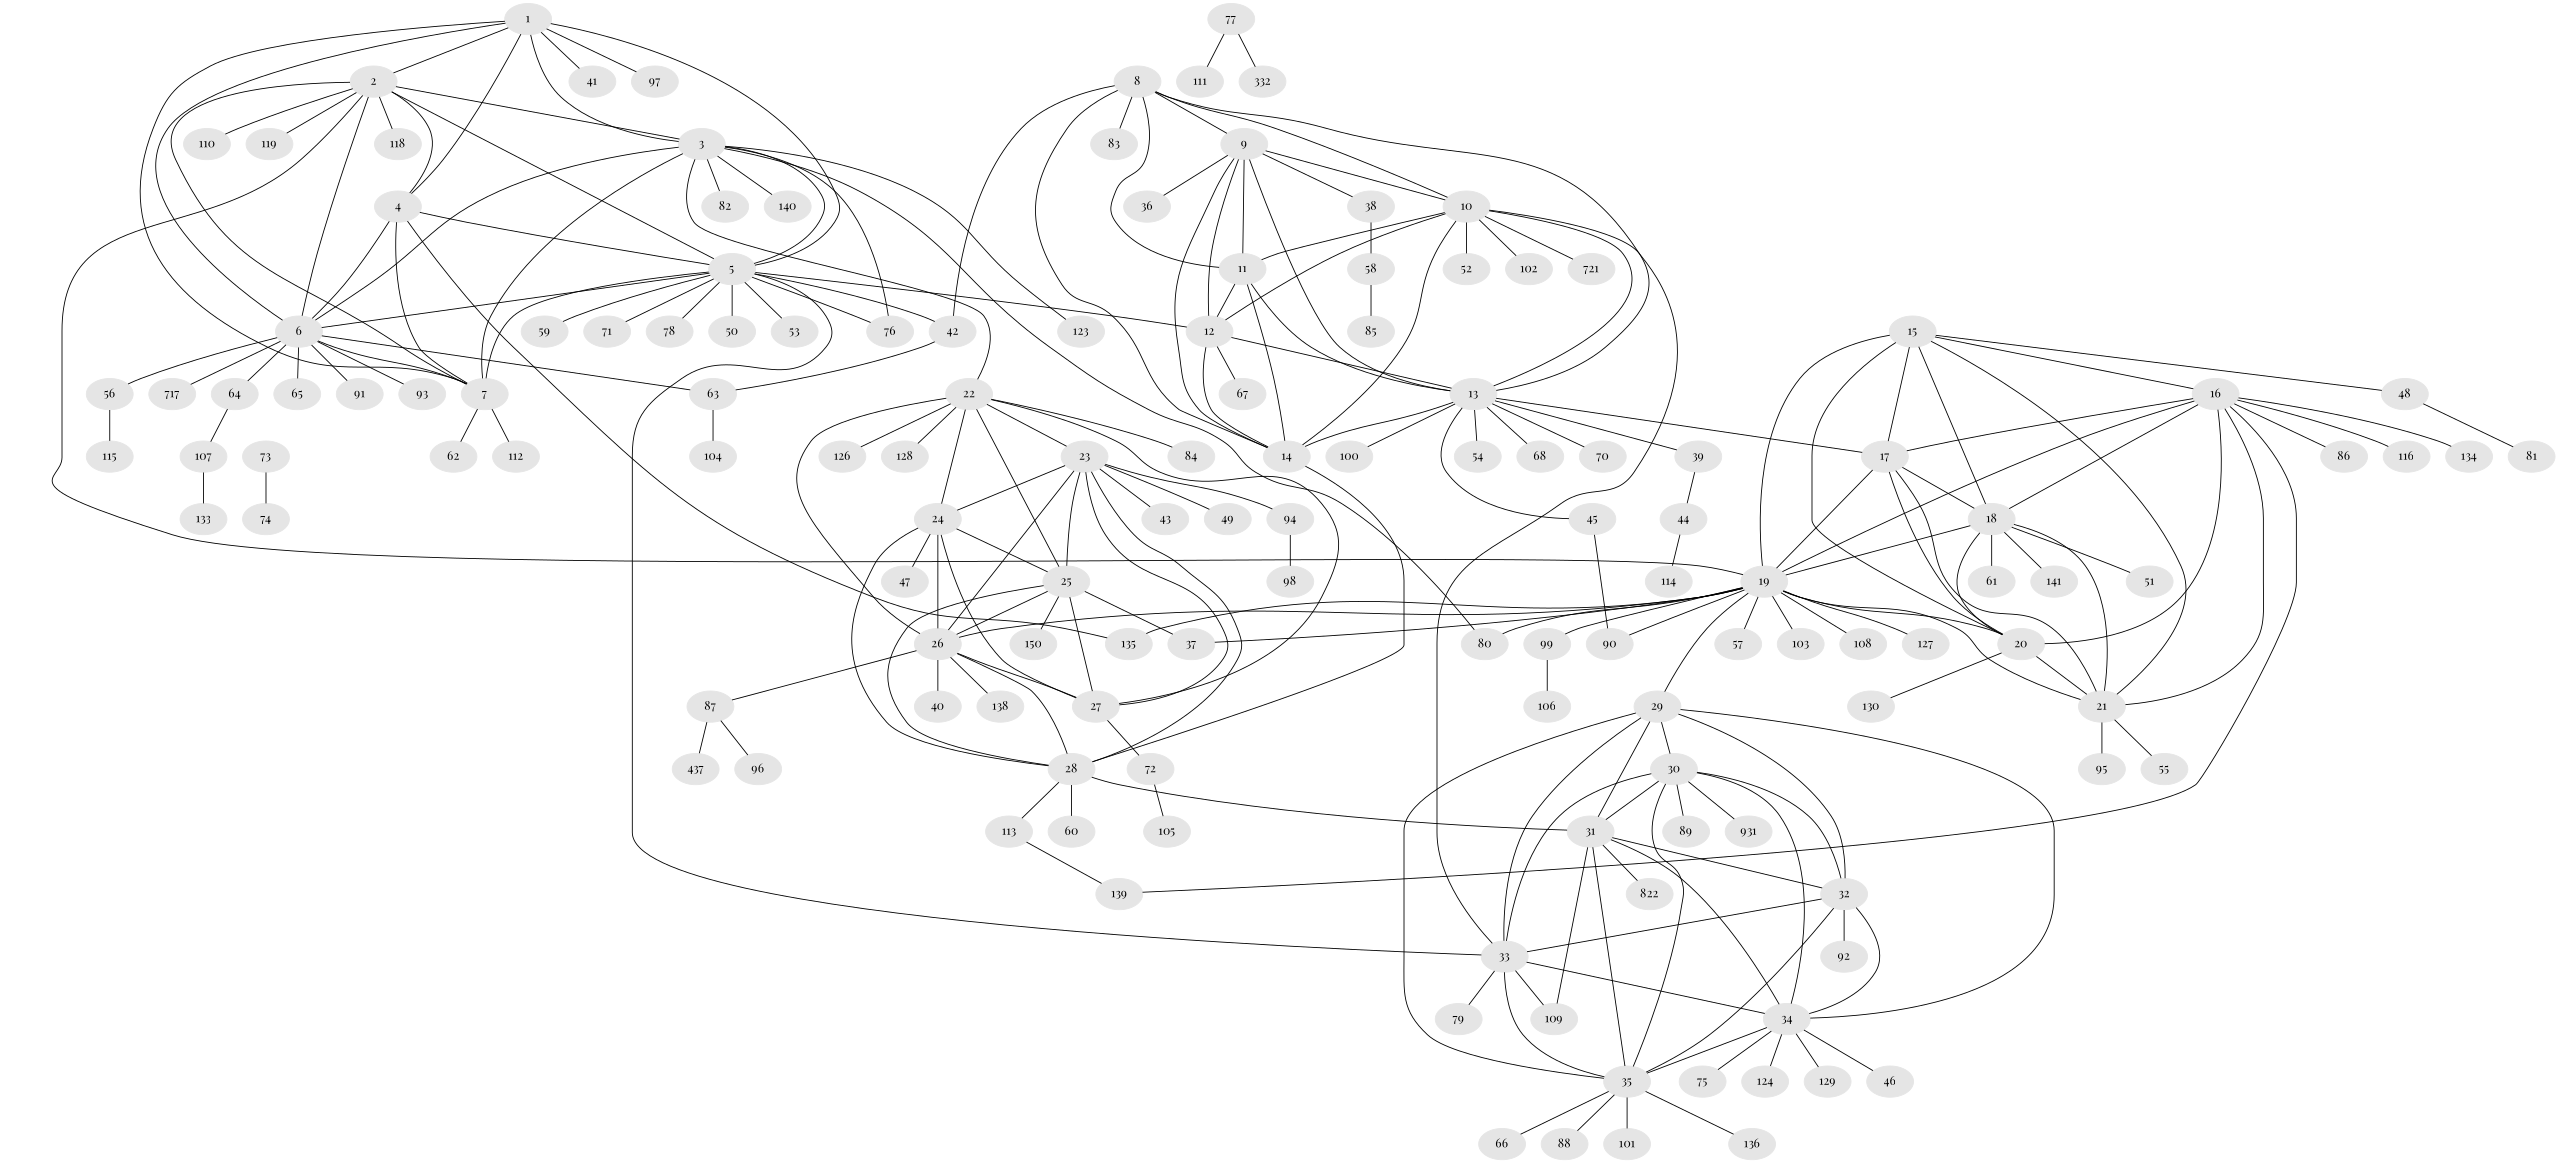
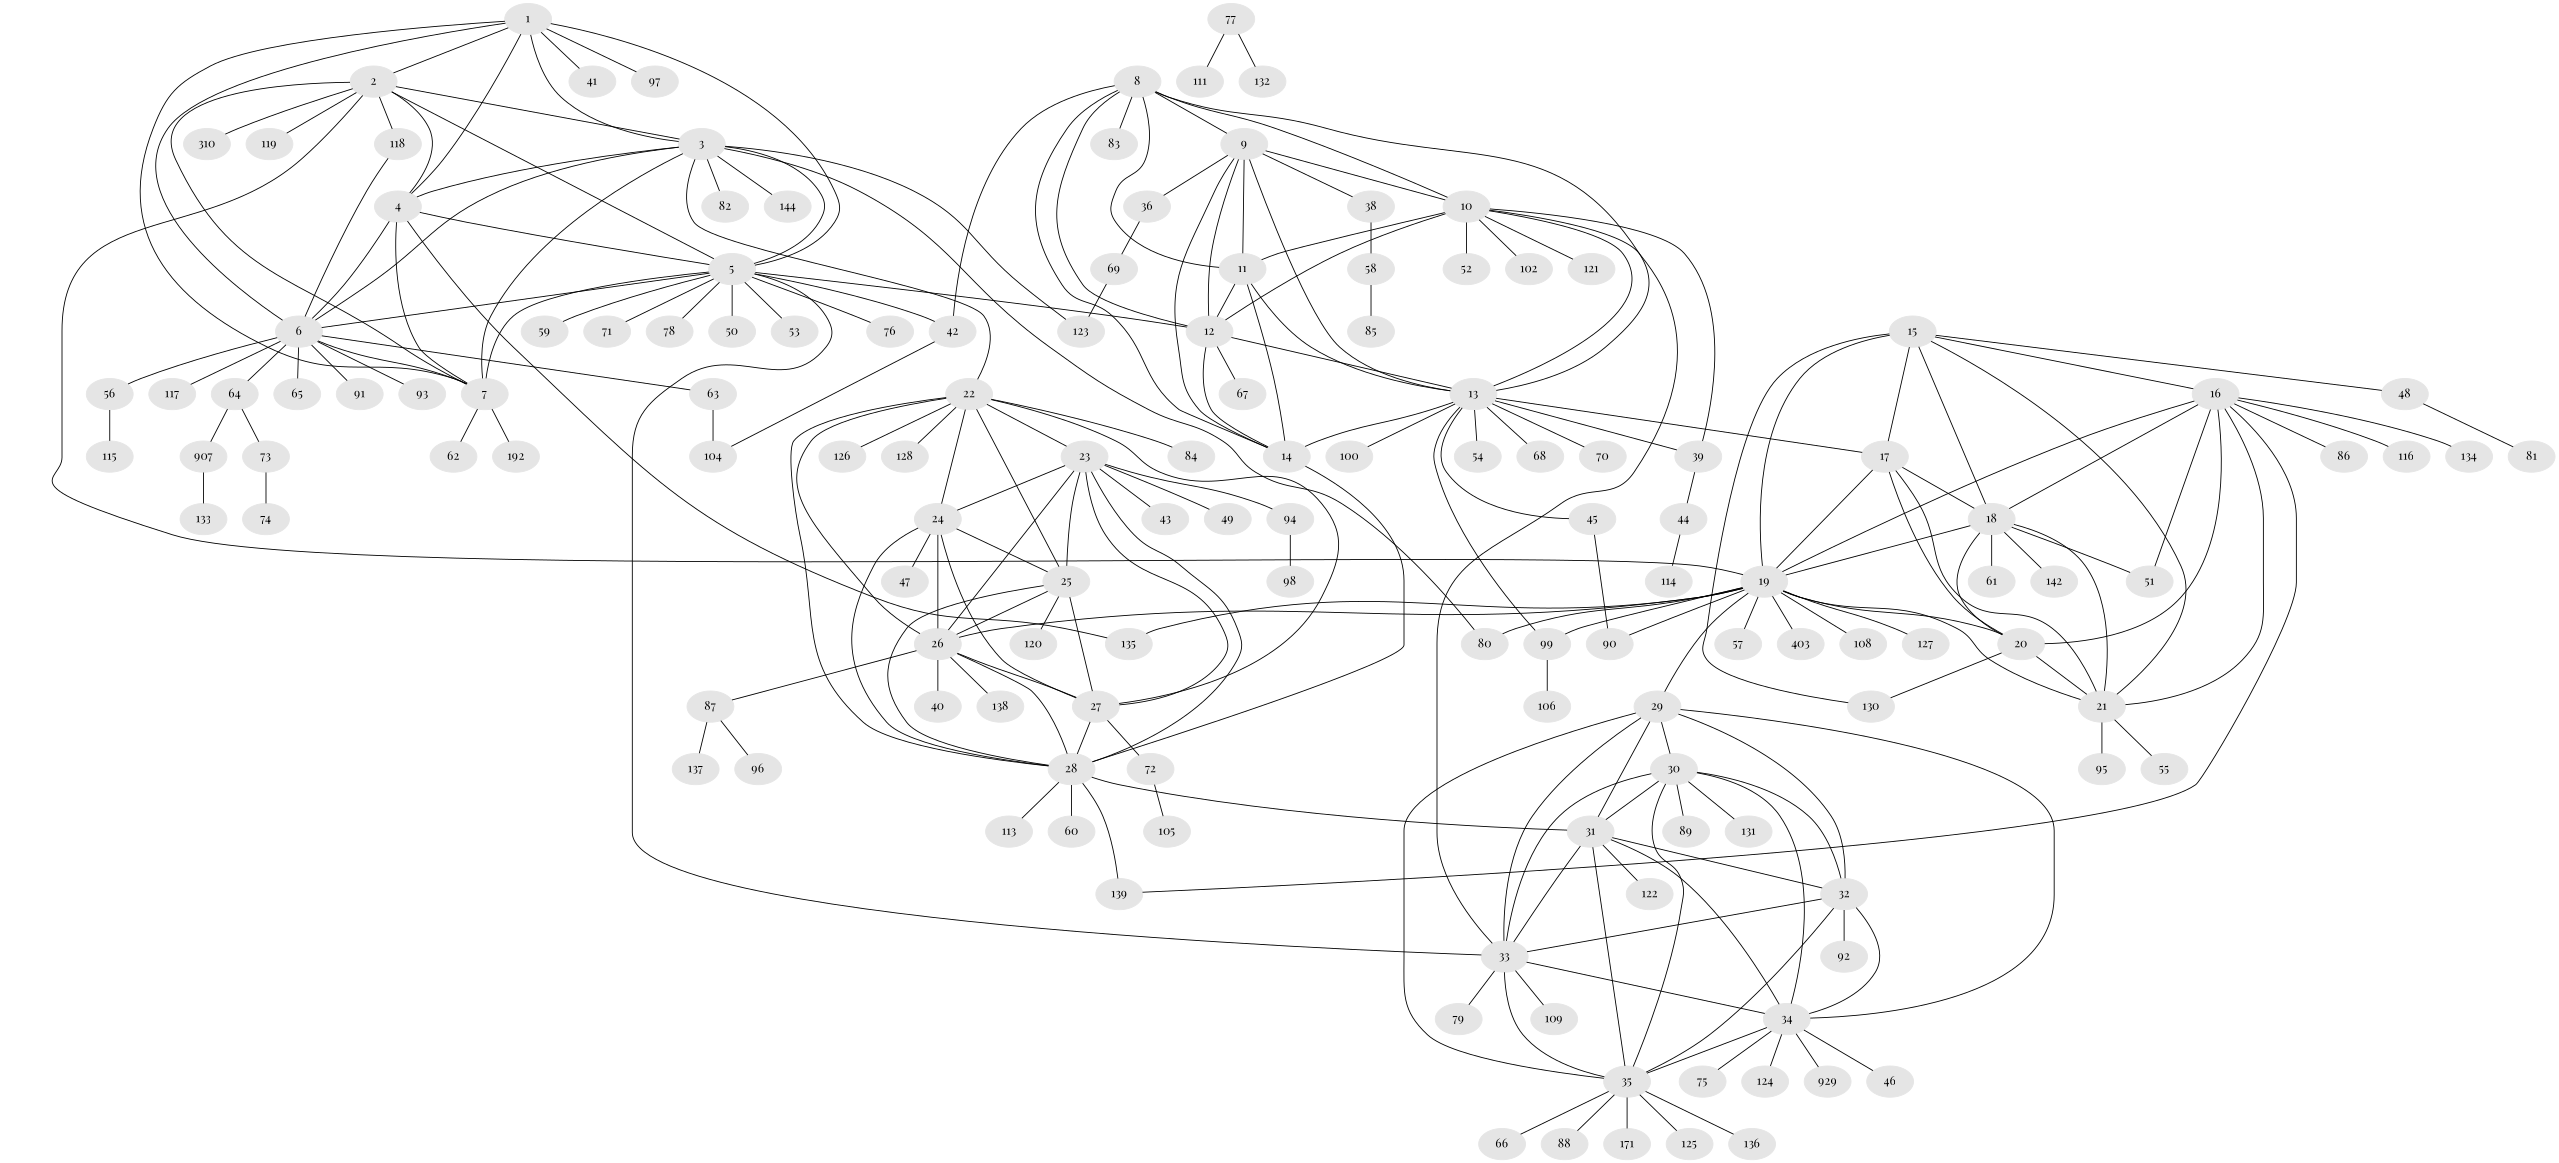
node "332": label "332" -> "132"
node "110": label "110" -> "310"
edge "3" -- "76": now "3" -- "4"
edge "2" -- "6": now "118" -- "6"
node "140": label "140" -> "144"
edge "8" -- "12": added
node "69": added
node "721": label "721" -> "121"
edge "10" -- "14": now "10" -- "39"
edge "42" -- "63": now "42" -- "104"
node "717": label "717" -> "117"
edge "16" -- "17": now "16" -- "51"
edge "64" -- "73": added
node "107": label "107" -> "907"
node "112": label "112" -> "192"
edge "15" -- "20": now "15" -- "130"
edge "13" -- "99": added
node "141": label "141" -> "142"
edge "22" -- "28": added
node "150": label "150" -> "120"
node "37": removed
node "103": label "103" -> "403"
edge "27" -- "28": added
node "437": label "437" -> "137"
node "931": label "931" -> "131"
edge "113" -- "139": now "28" -- "139"
node "822": label "822" -> "122"
edge "31" -- "109": now "31" -- "33"
node "129": label "129" -> "929"
node "101": label "101" -> "171"
node "125": added
